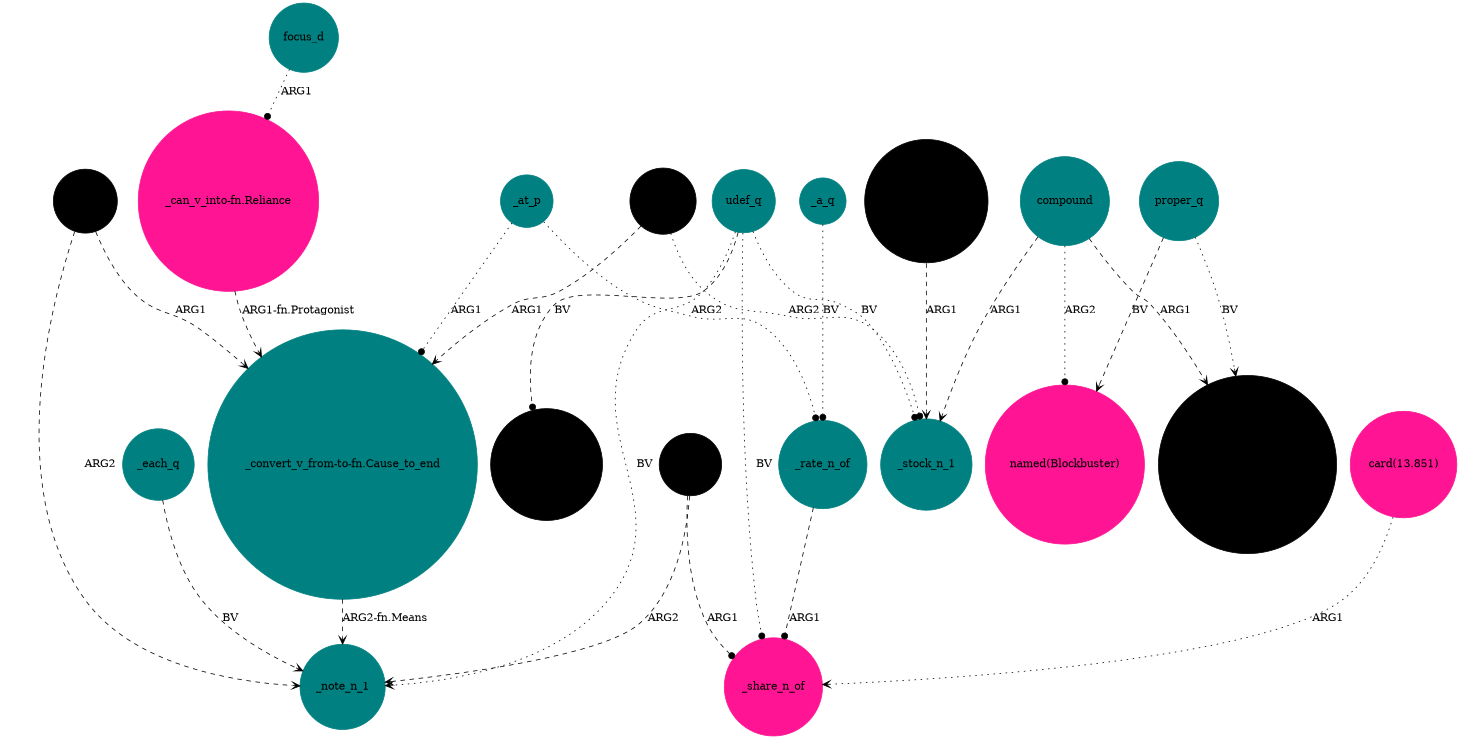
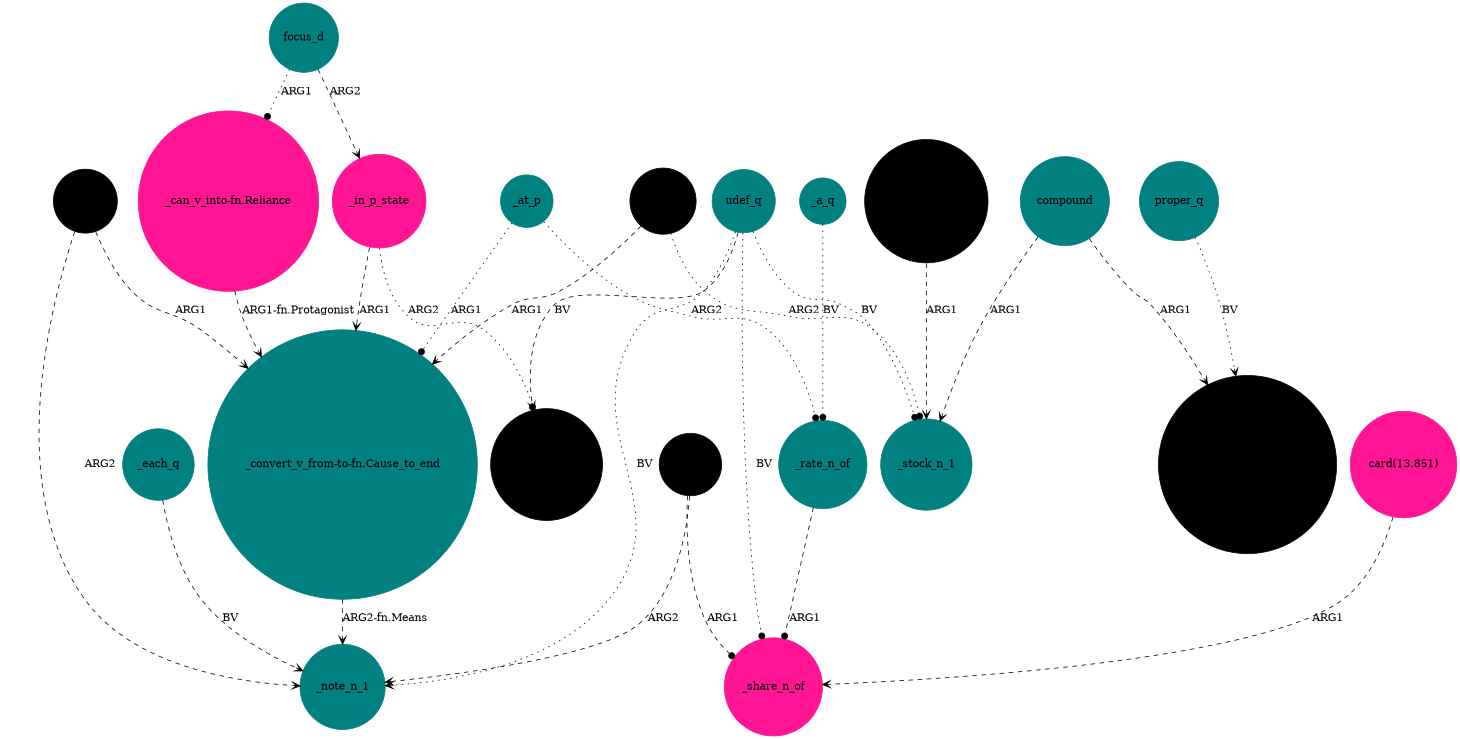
node "_in_p_state": added
node "named(Blockbuster)": removed
edge "card(13.851)" -> "_share_n_of": style dotted -> dashed
